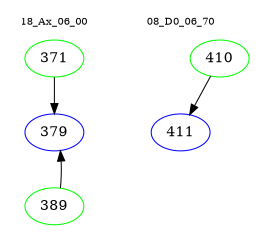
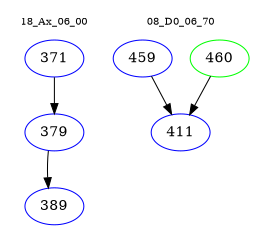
node "371": color green -> blue
node "459": added
node "410": label "410" -> "460"
edge "389" -> "379": reversed
node "389": color green -> blue
